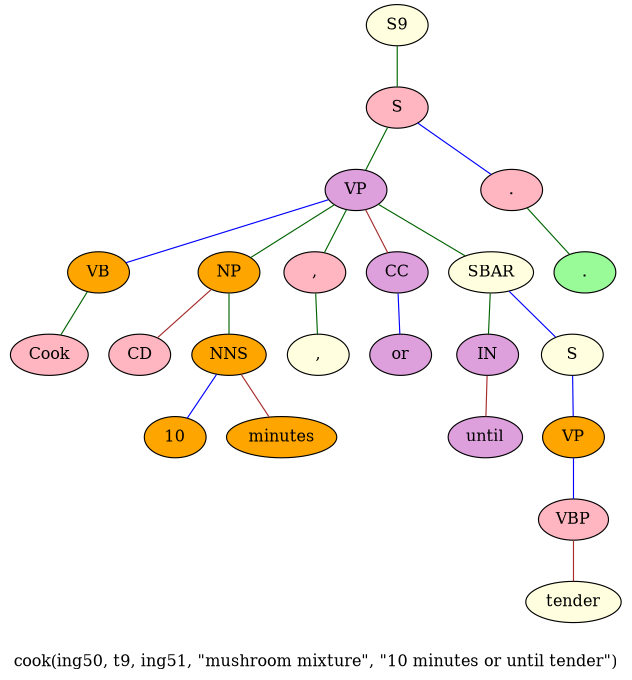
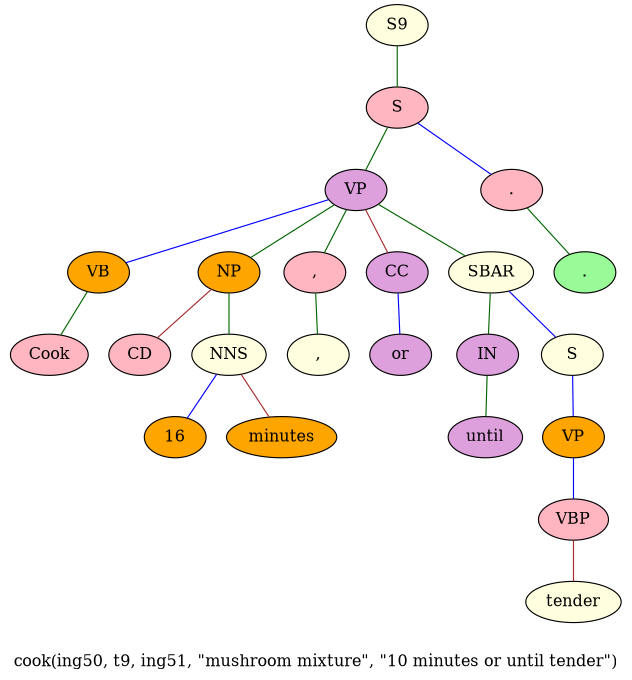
node "NNS": fillcolor orange -> lightyellow
edge "IN" -- "until": color brown -> darkgreen
node "10": label "10" -> "16"
